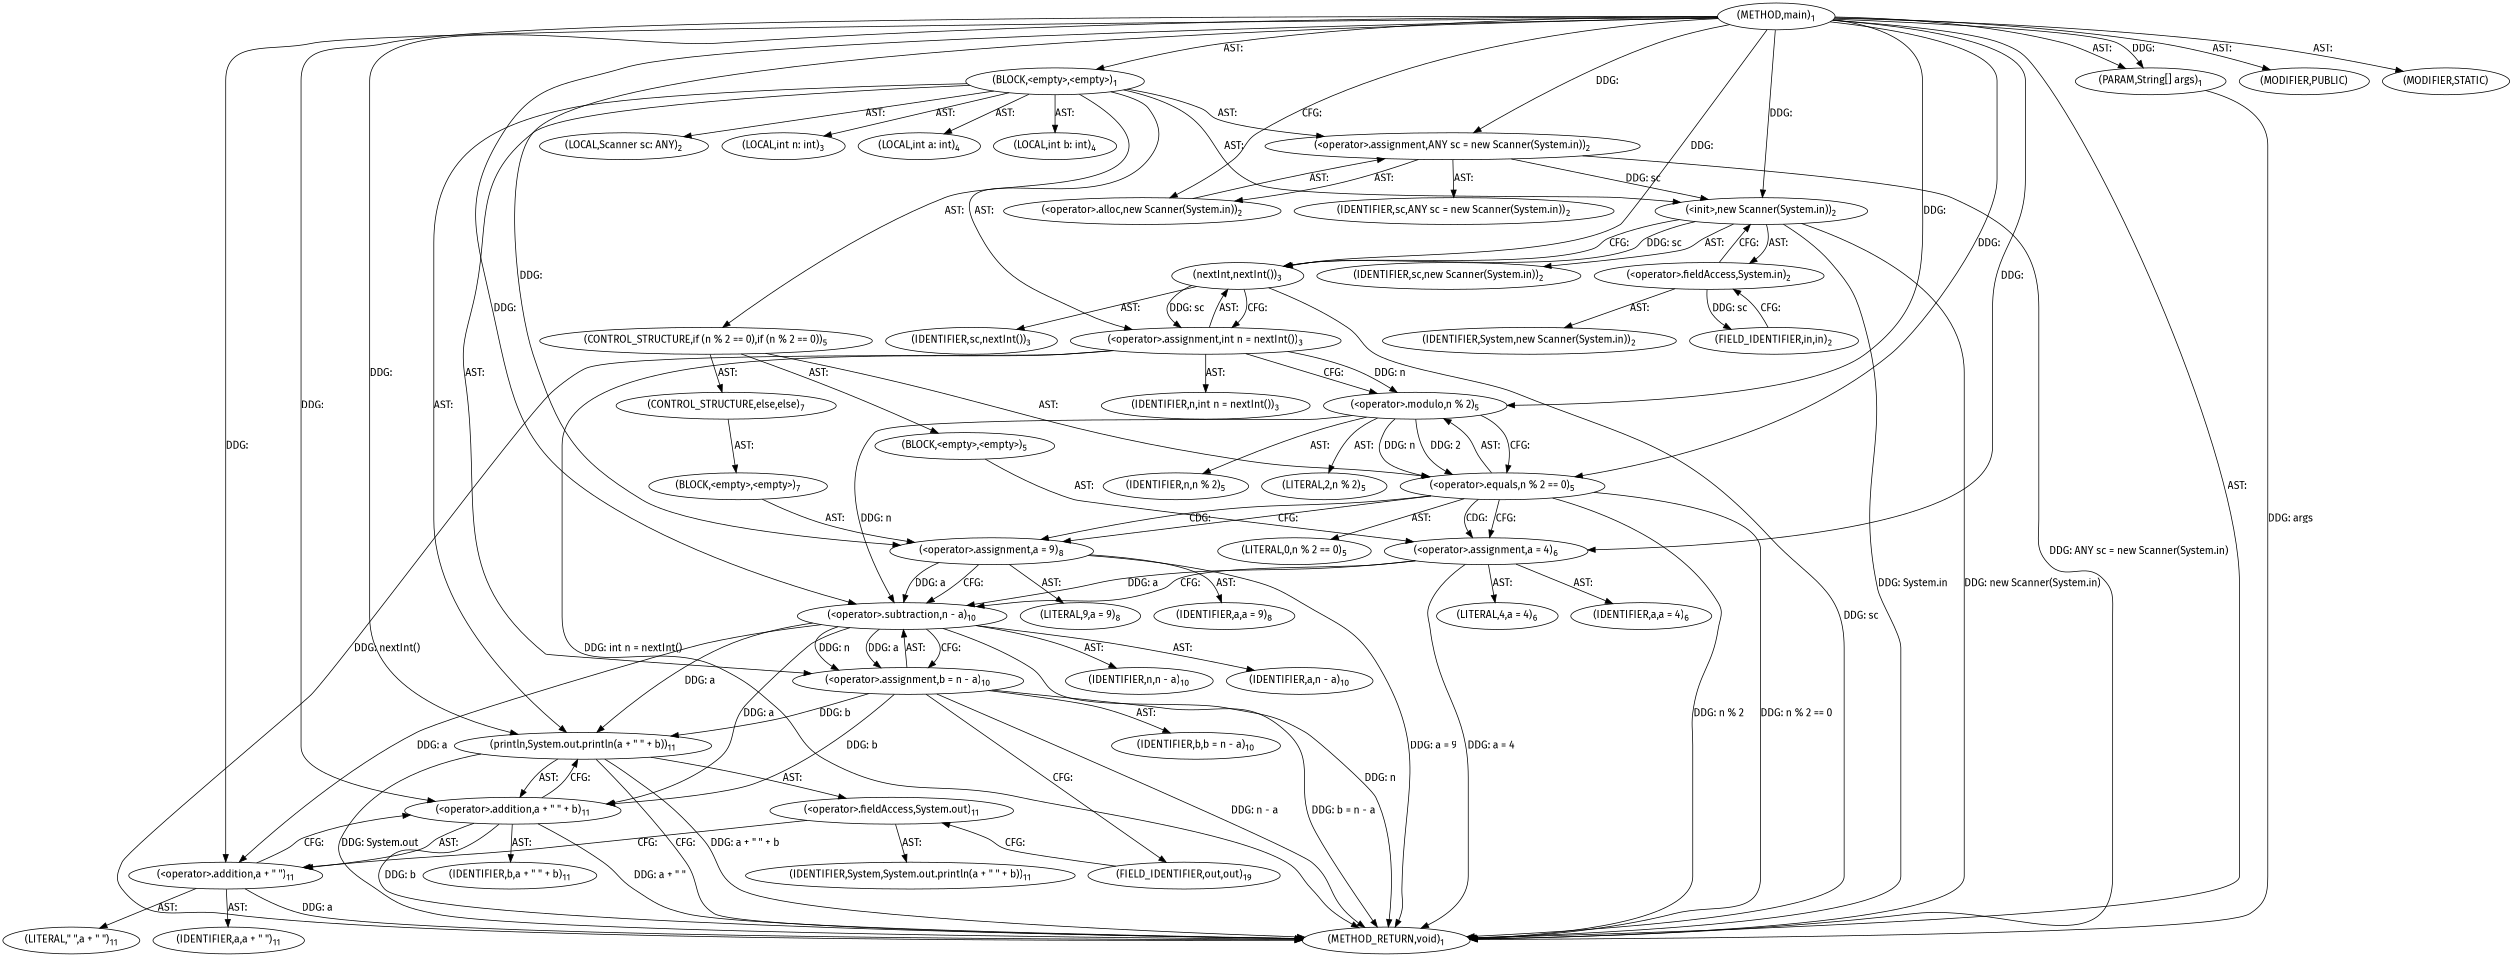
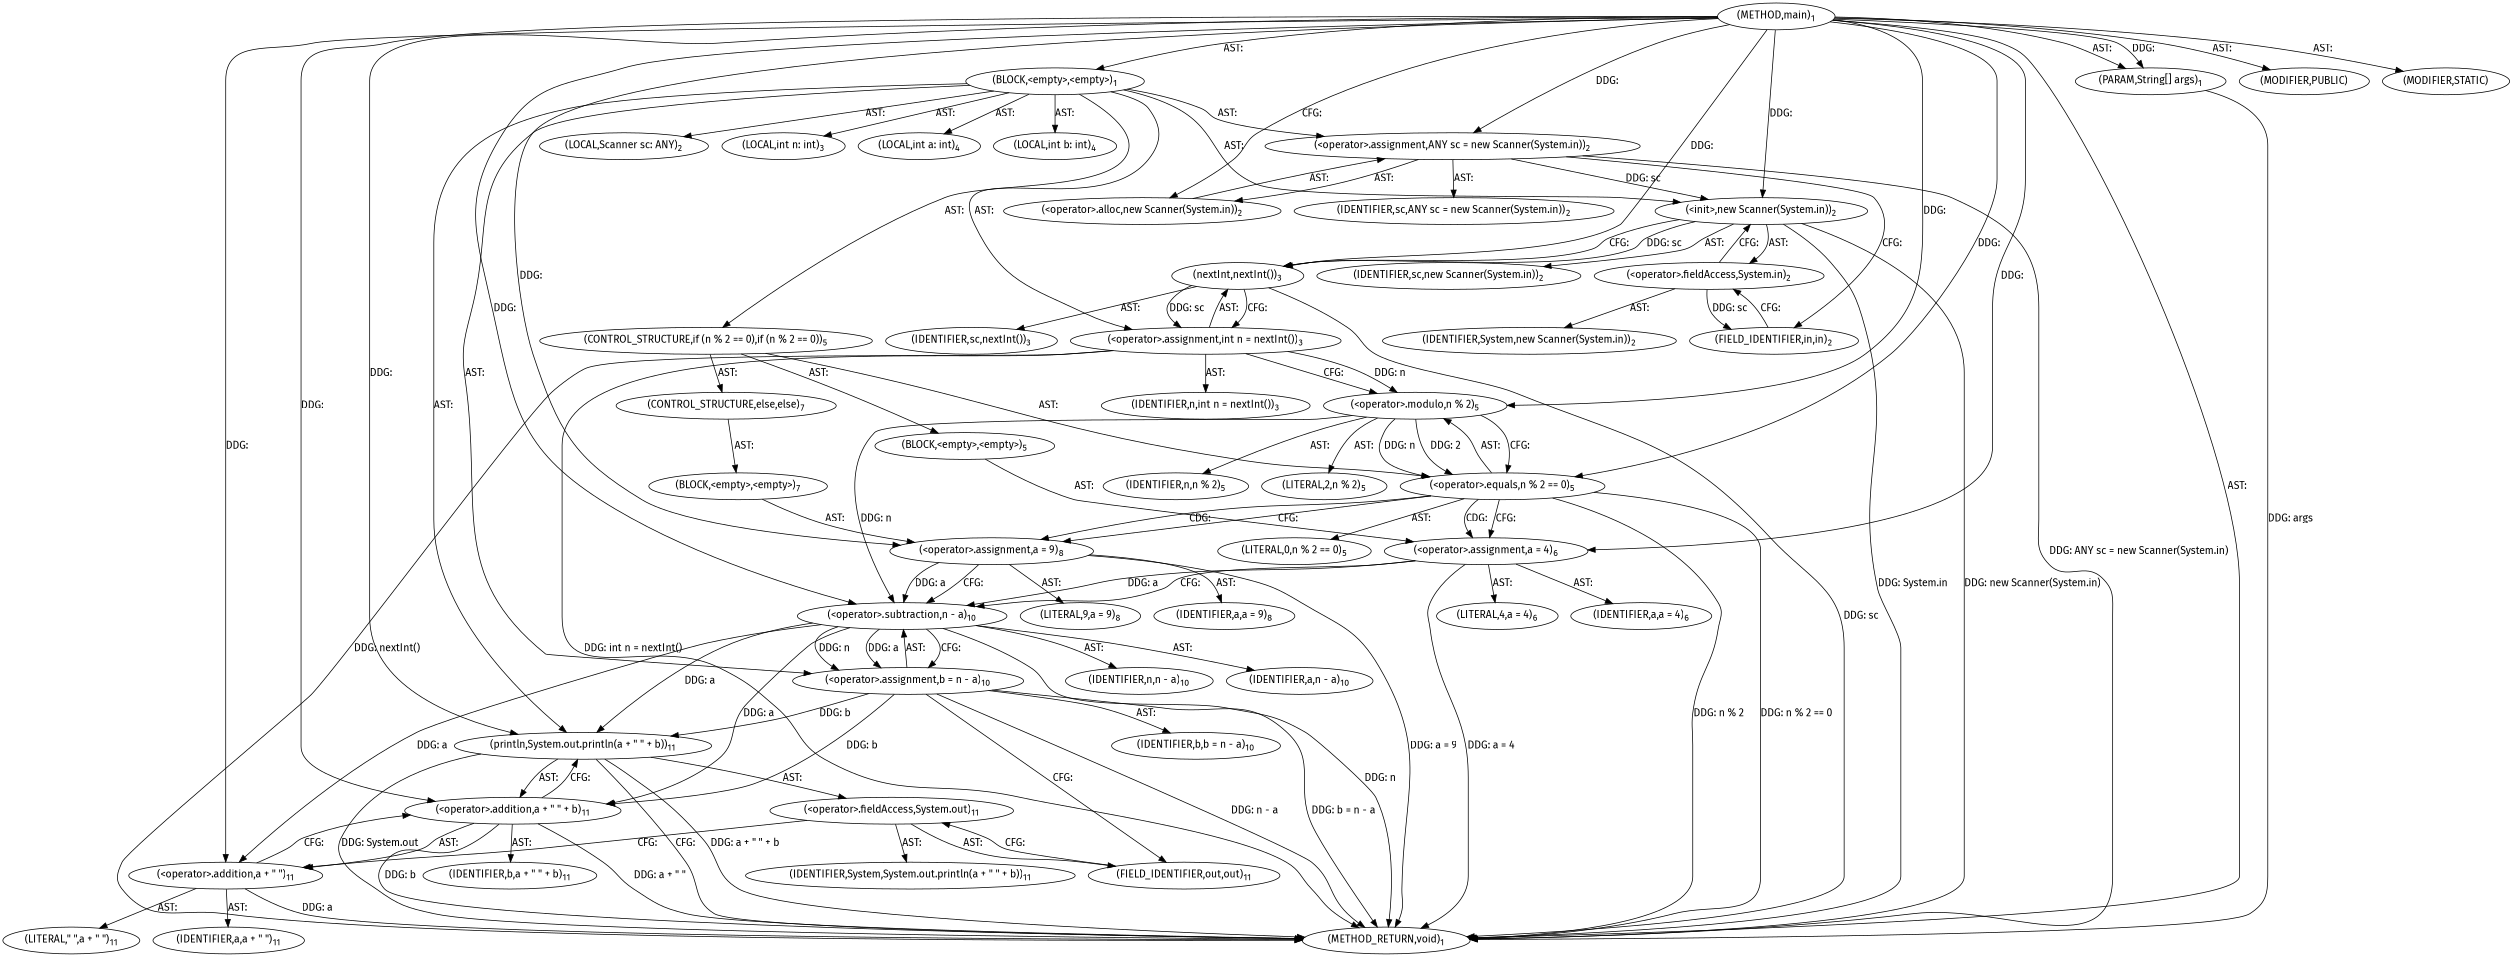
edge "(<operator>.assignment,ANY sc = new Scanner(System.in))" -> "(FIELD_IDENTIFIER,in,in)": added, label "CFG:"
edge "(<operator>.fieldAccess,System.out)" -> "(FIELD_IDENTIFIER,out,out)": added, label "AST:"
node "(FIELD_IDENTIFIER,out,out)": text "19" -> "11"
